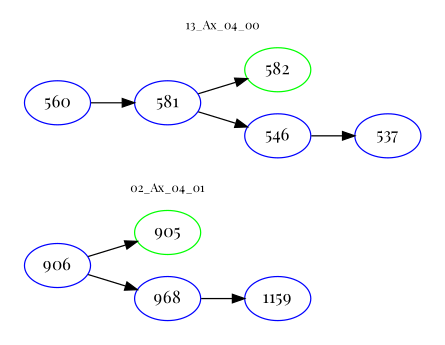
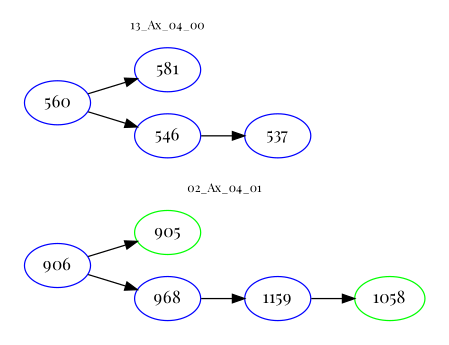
node "582": removed
edge "581" -> "546": now "560" -> "546"
node "1058": added
